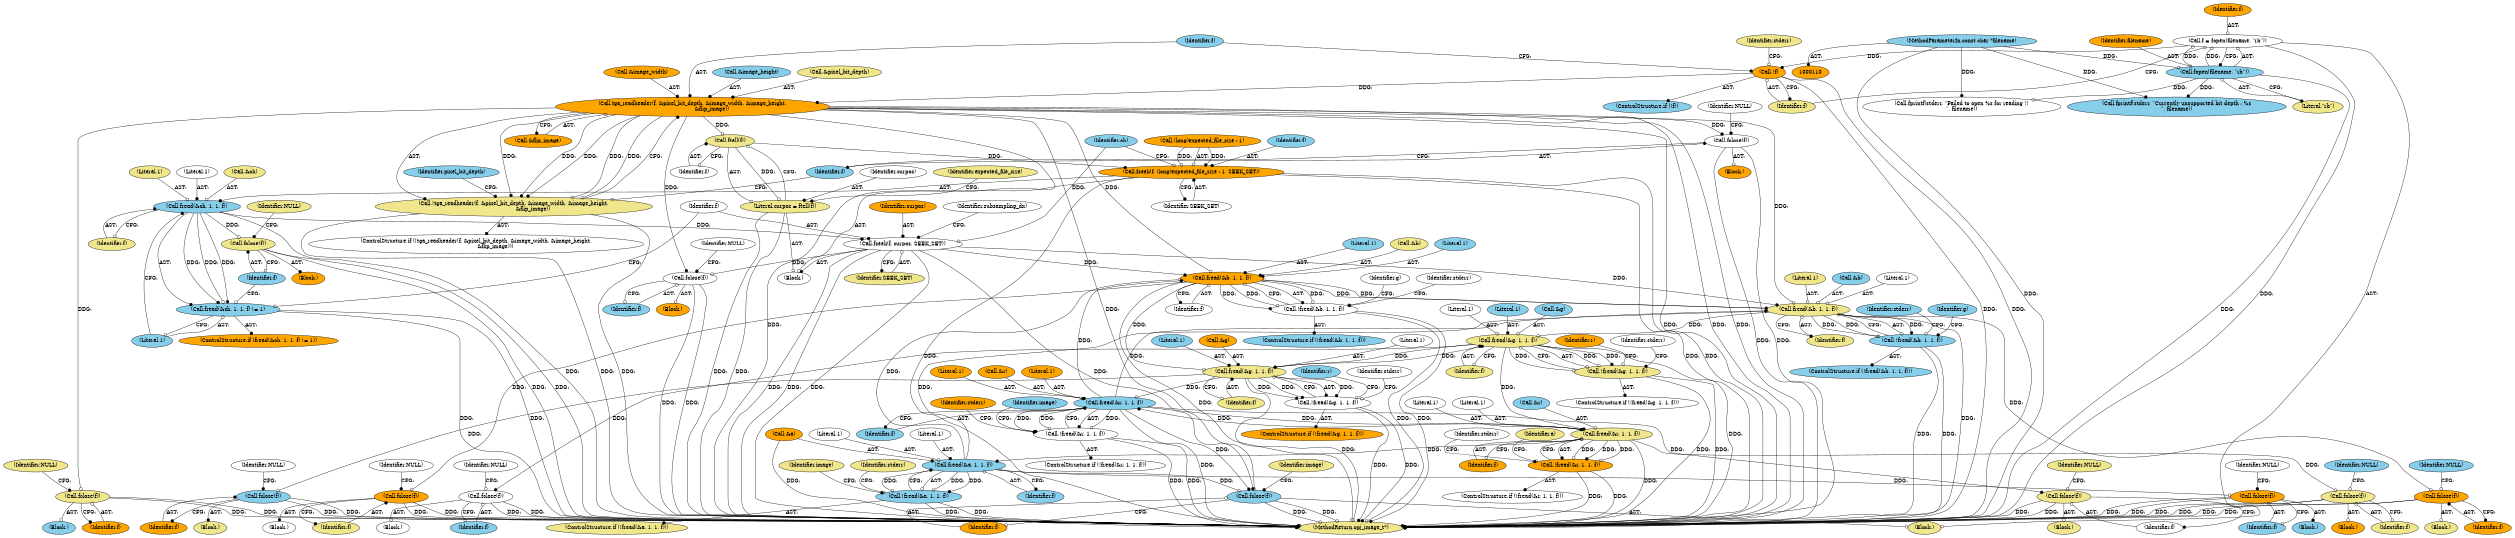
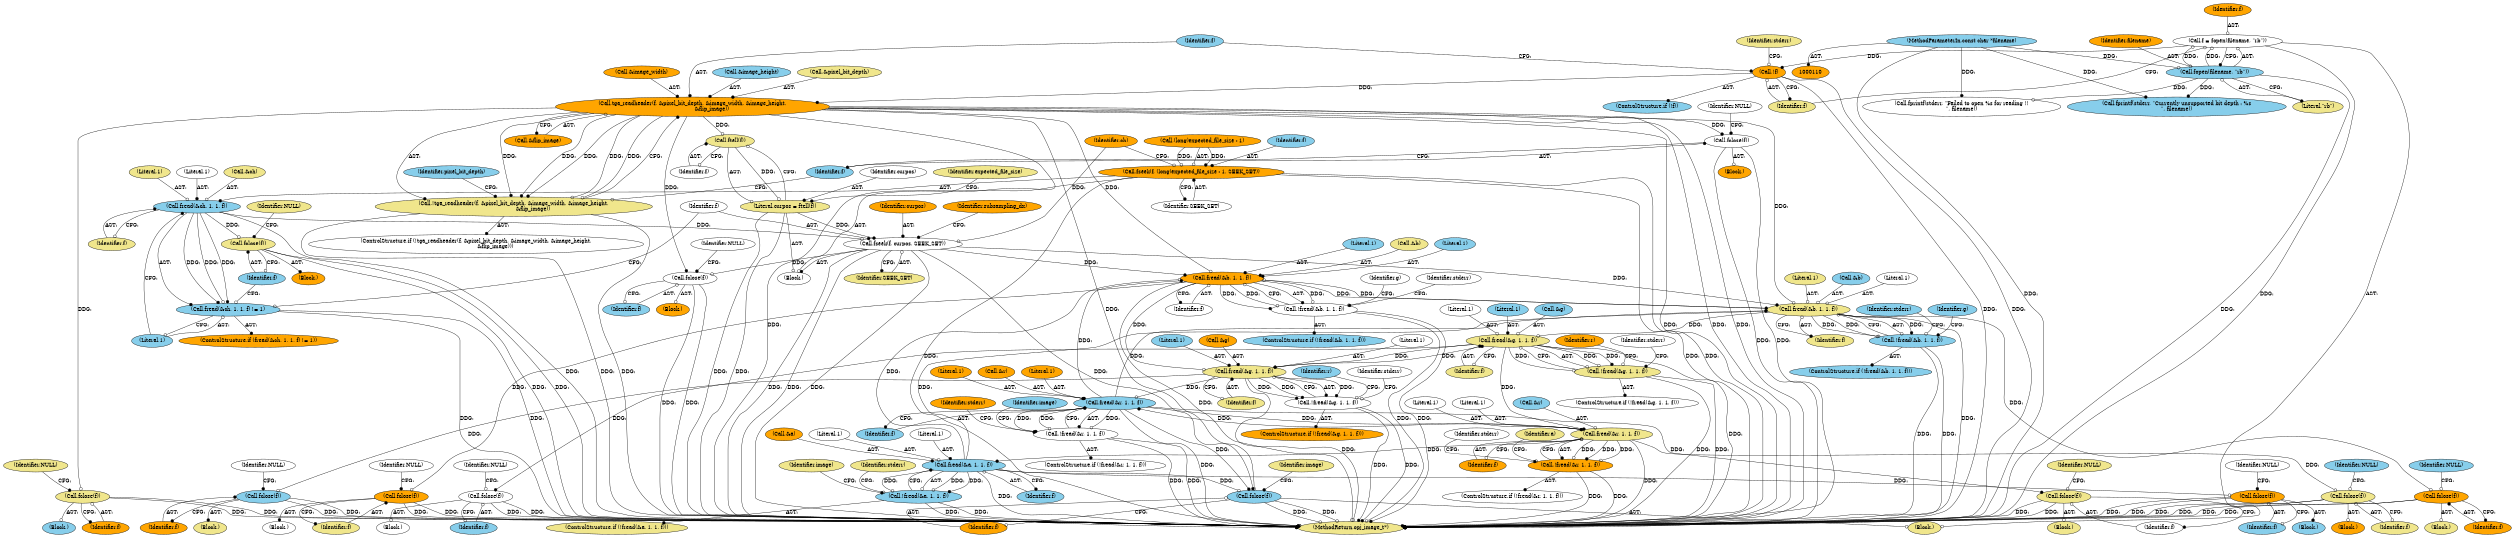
node "(Identifier,ch)": fillcolor skyblue -> orange
edge "(Call,ftell(f))" -> "(Call,fseek(f, (long)expected_file_size - 1, SEEK_SET))": removed, label "DDG:"
node "(Identifier,subsampling_dx)": fillcolor white -> orange
edge "(Call,fread(&ch, 1, 1, f))" -> "(Call,fseek(f, curpos, SEEK_SET))": arrowhead dot -> odot
edge "(Literal,curpos = ftell(f))" -> "(Call,fseek(f, curpos, SEEK_SET))": added, label "DDG:"
edge "(Call,&a)" -> "(MethodReturn,opj_image_t*)": now "(Call,fread(&a, 1, 1, f))" -> "(MethodReturn,opj_image_t*)"
